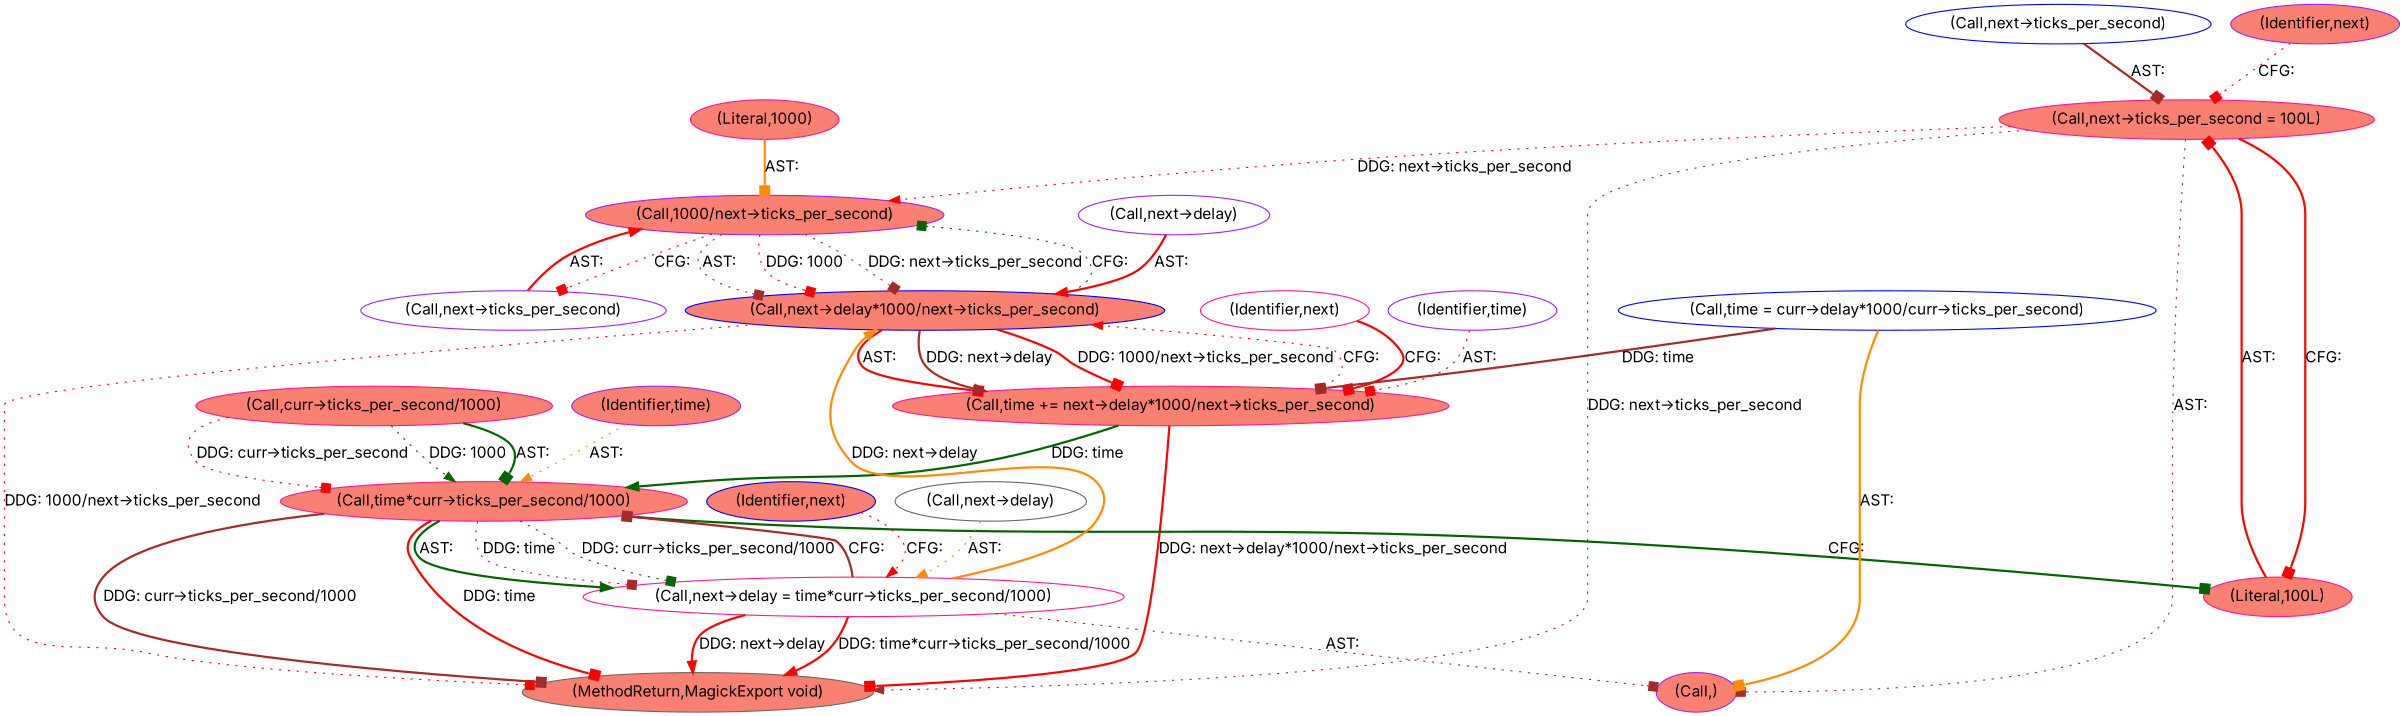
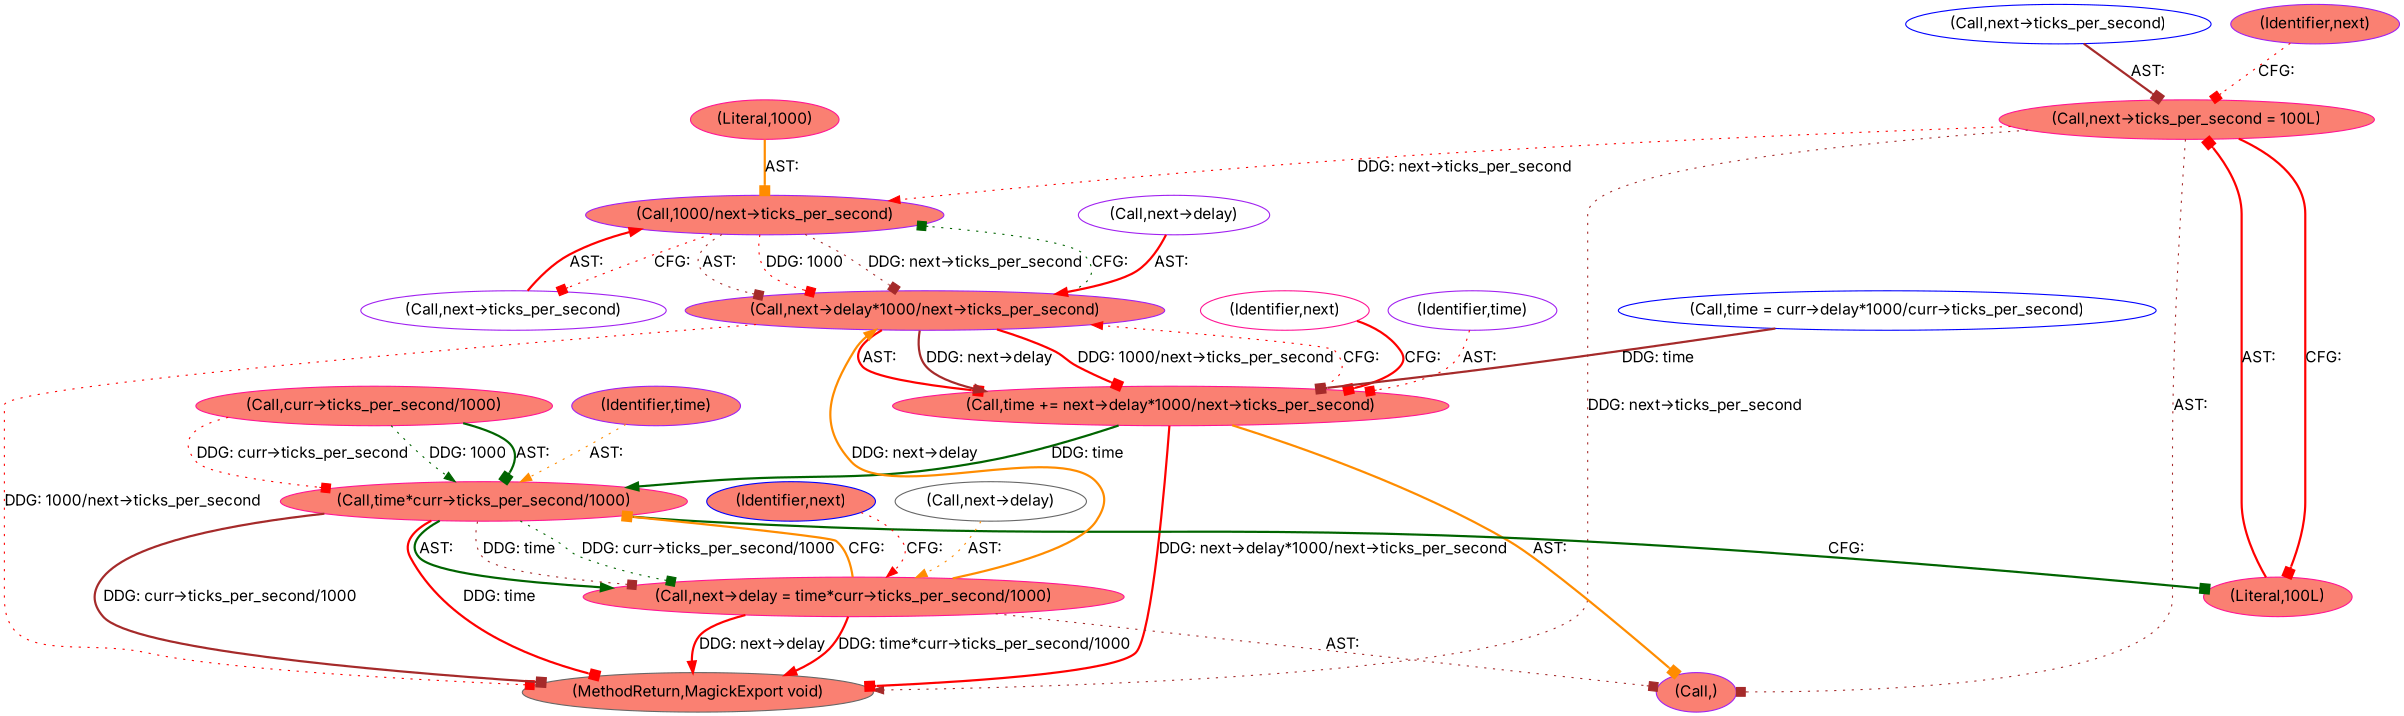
node "(Call,next->delay*1000/next->ticks_per_second)": color blue -> purple
edge "(Call,next->delay = time*curr->ticks_per_second/1000)" -> "(Call,time*curr->ticks_per_second/1000)": color brown -> darkorange
edge "(Call,time = curr->delay*1000/curr->ticks_per_second)" -> "(Call,)": now "(Call,time += next->delay*1000/next->ticks_per_second)" -> "(Call,)"
node "(Call,next->delay = time*curr->ticks_per_second/1000)": fillcolor white -> salmon
